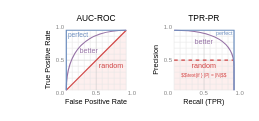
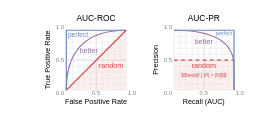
node "TPR-PR": label "TPR-PR" -> "AUC-PR"
node "Recall (TPR)": label "Recall (TPR)" -> "Recall (AUC)"
